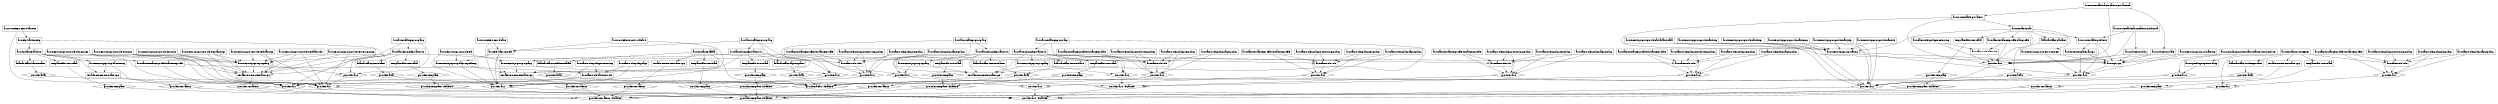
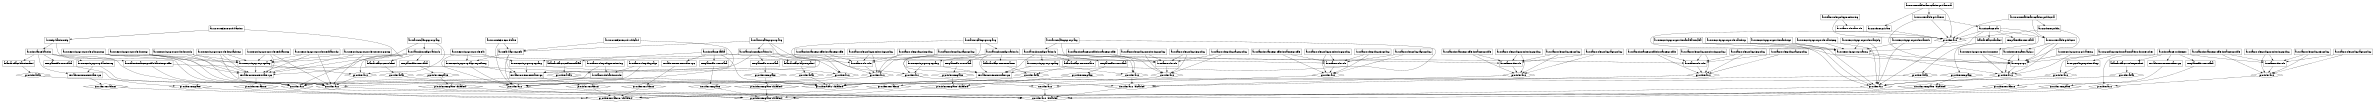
node "aws_iam_instance_profile.nat_profile": removed
